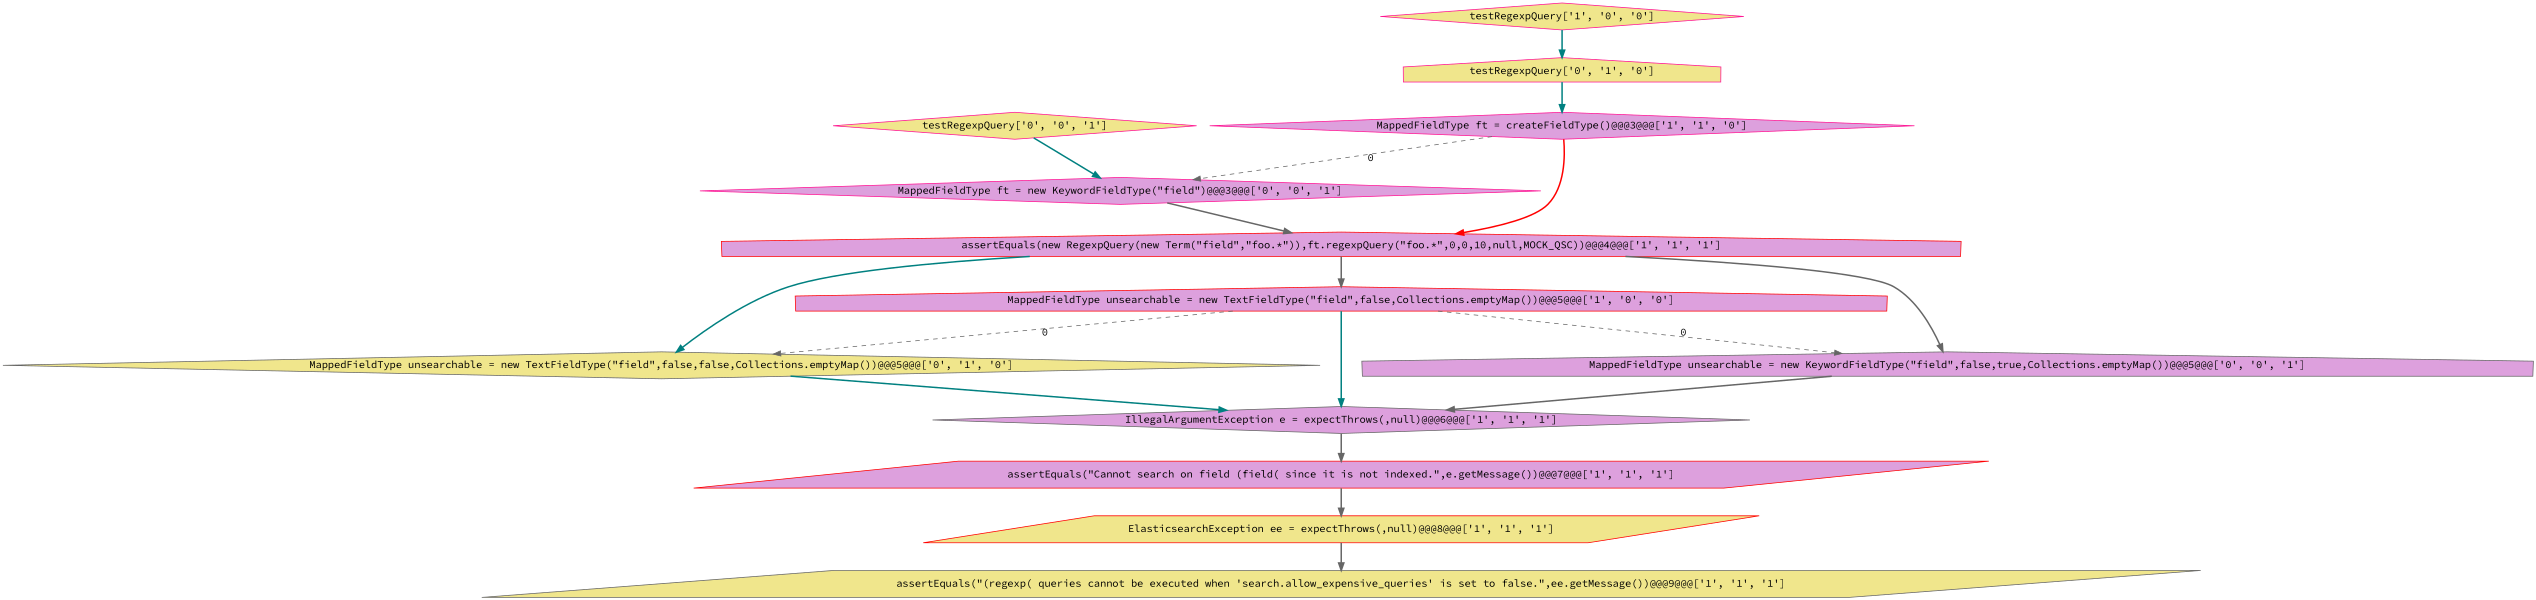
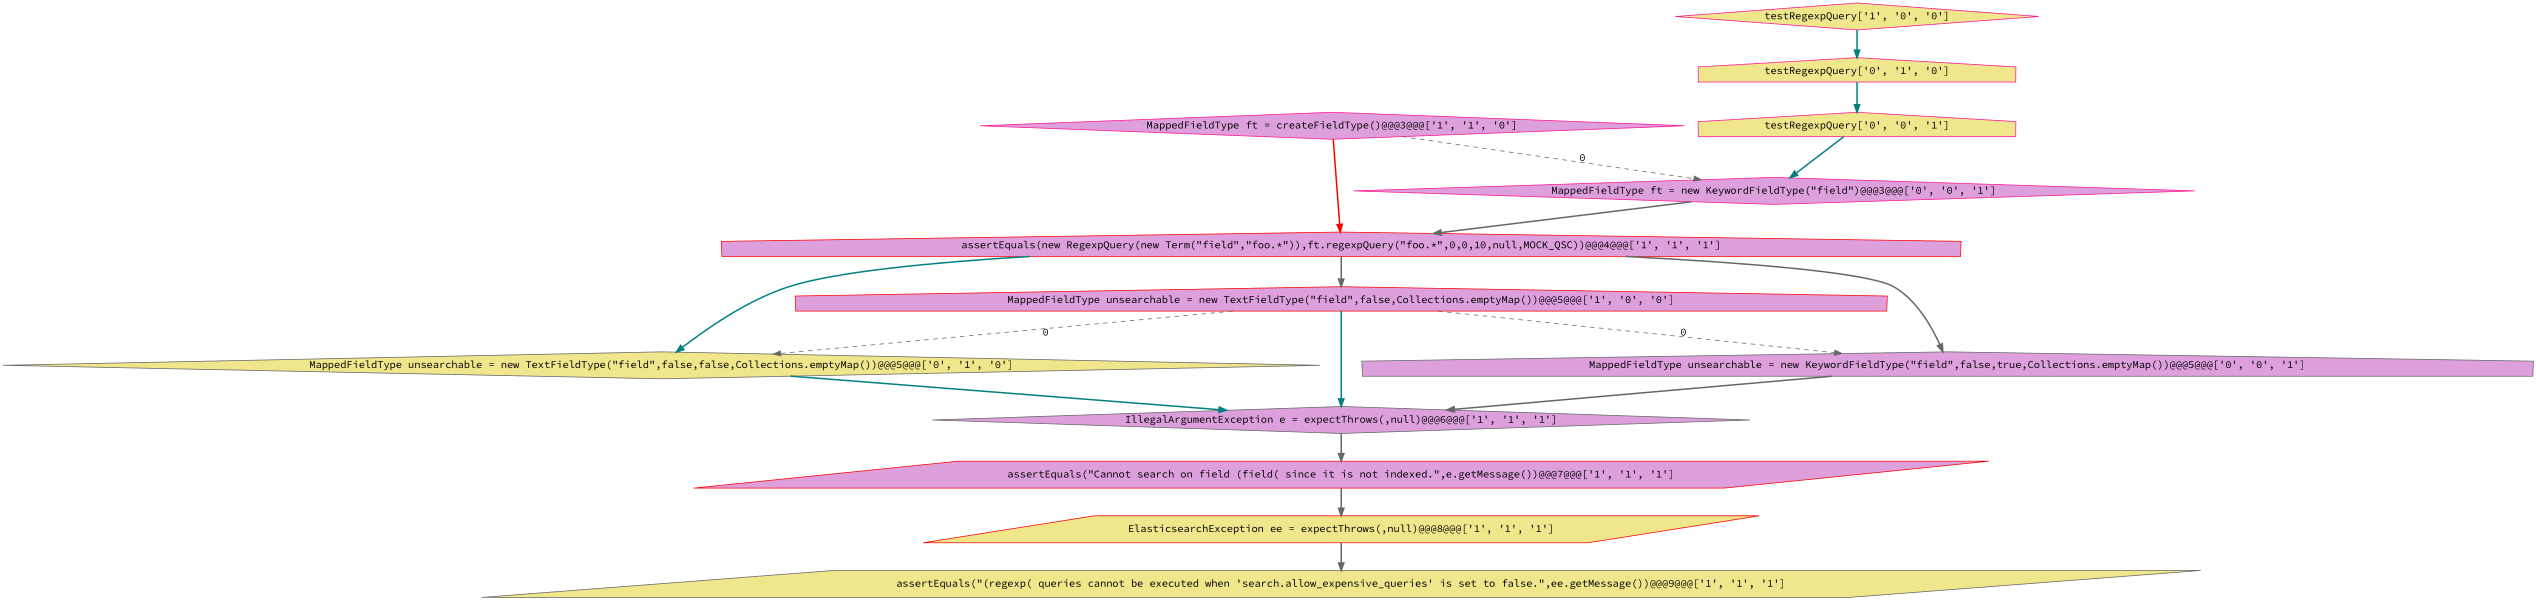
edge "testRegexpQuery['0', '1', '0']" -> "MappedFieldType ft = createFieldType()@@@3@@@['1', '1', '0']": now "testRegexpQuery['0', '1', '0']" -> "testRegexpQuery['0', '0', '1']"
node "testRegexpQuery['0', '0', '1']": shape diamond -> house
